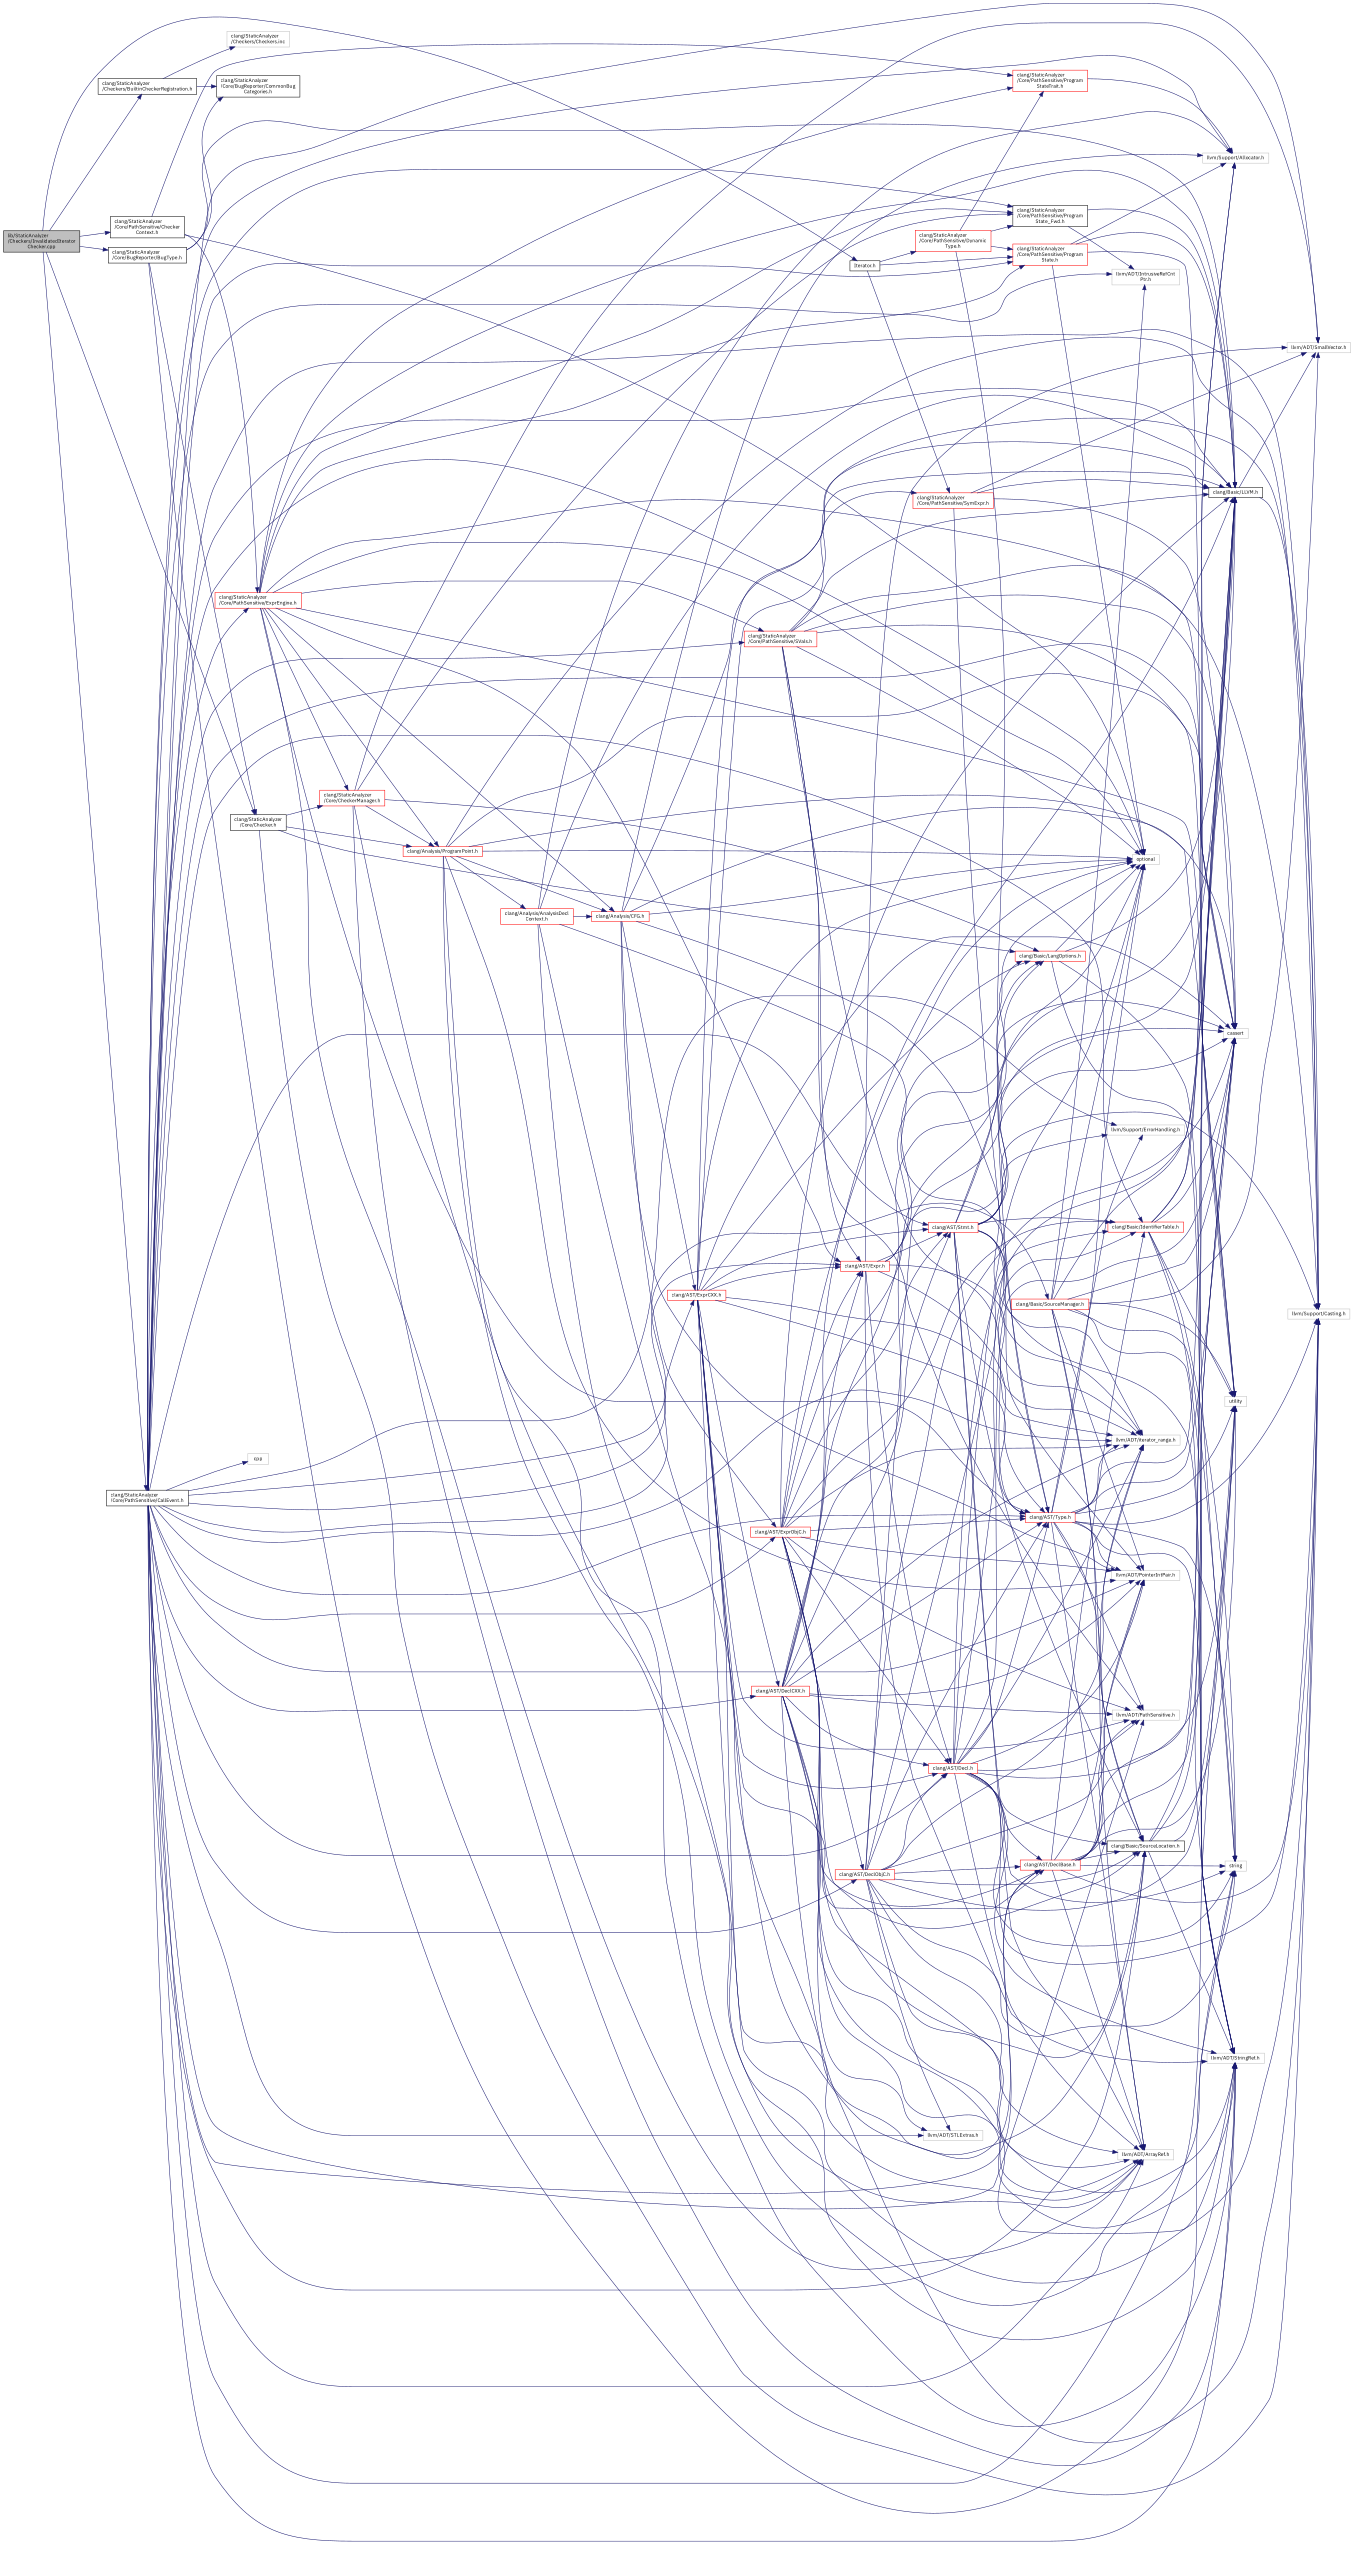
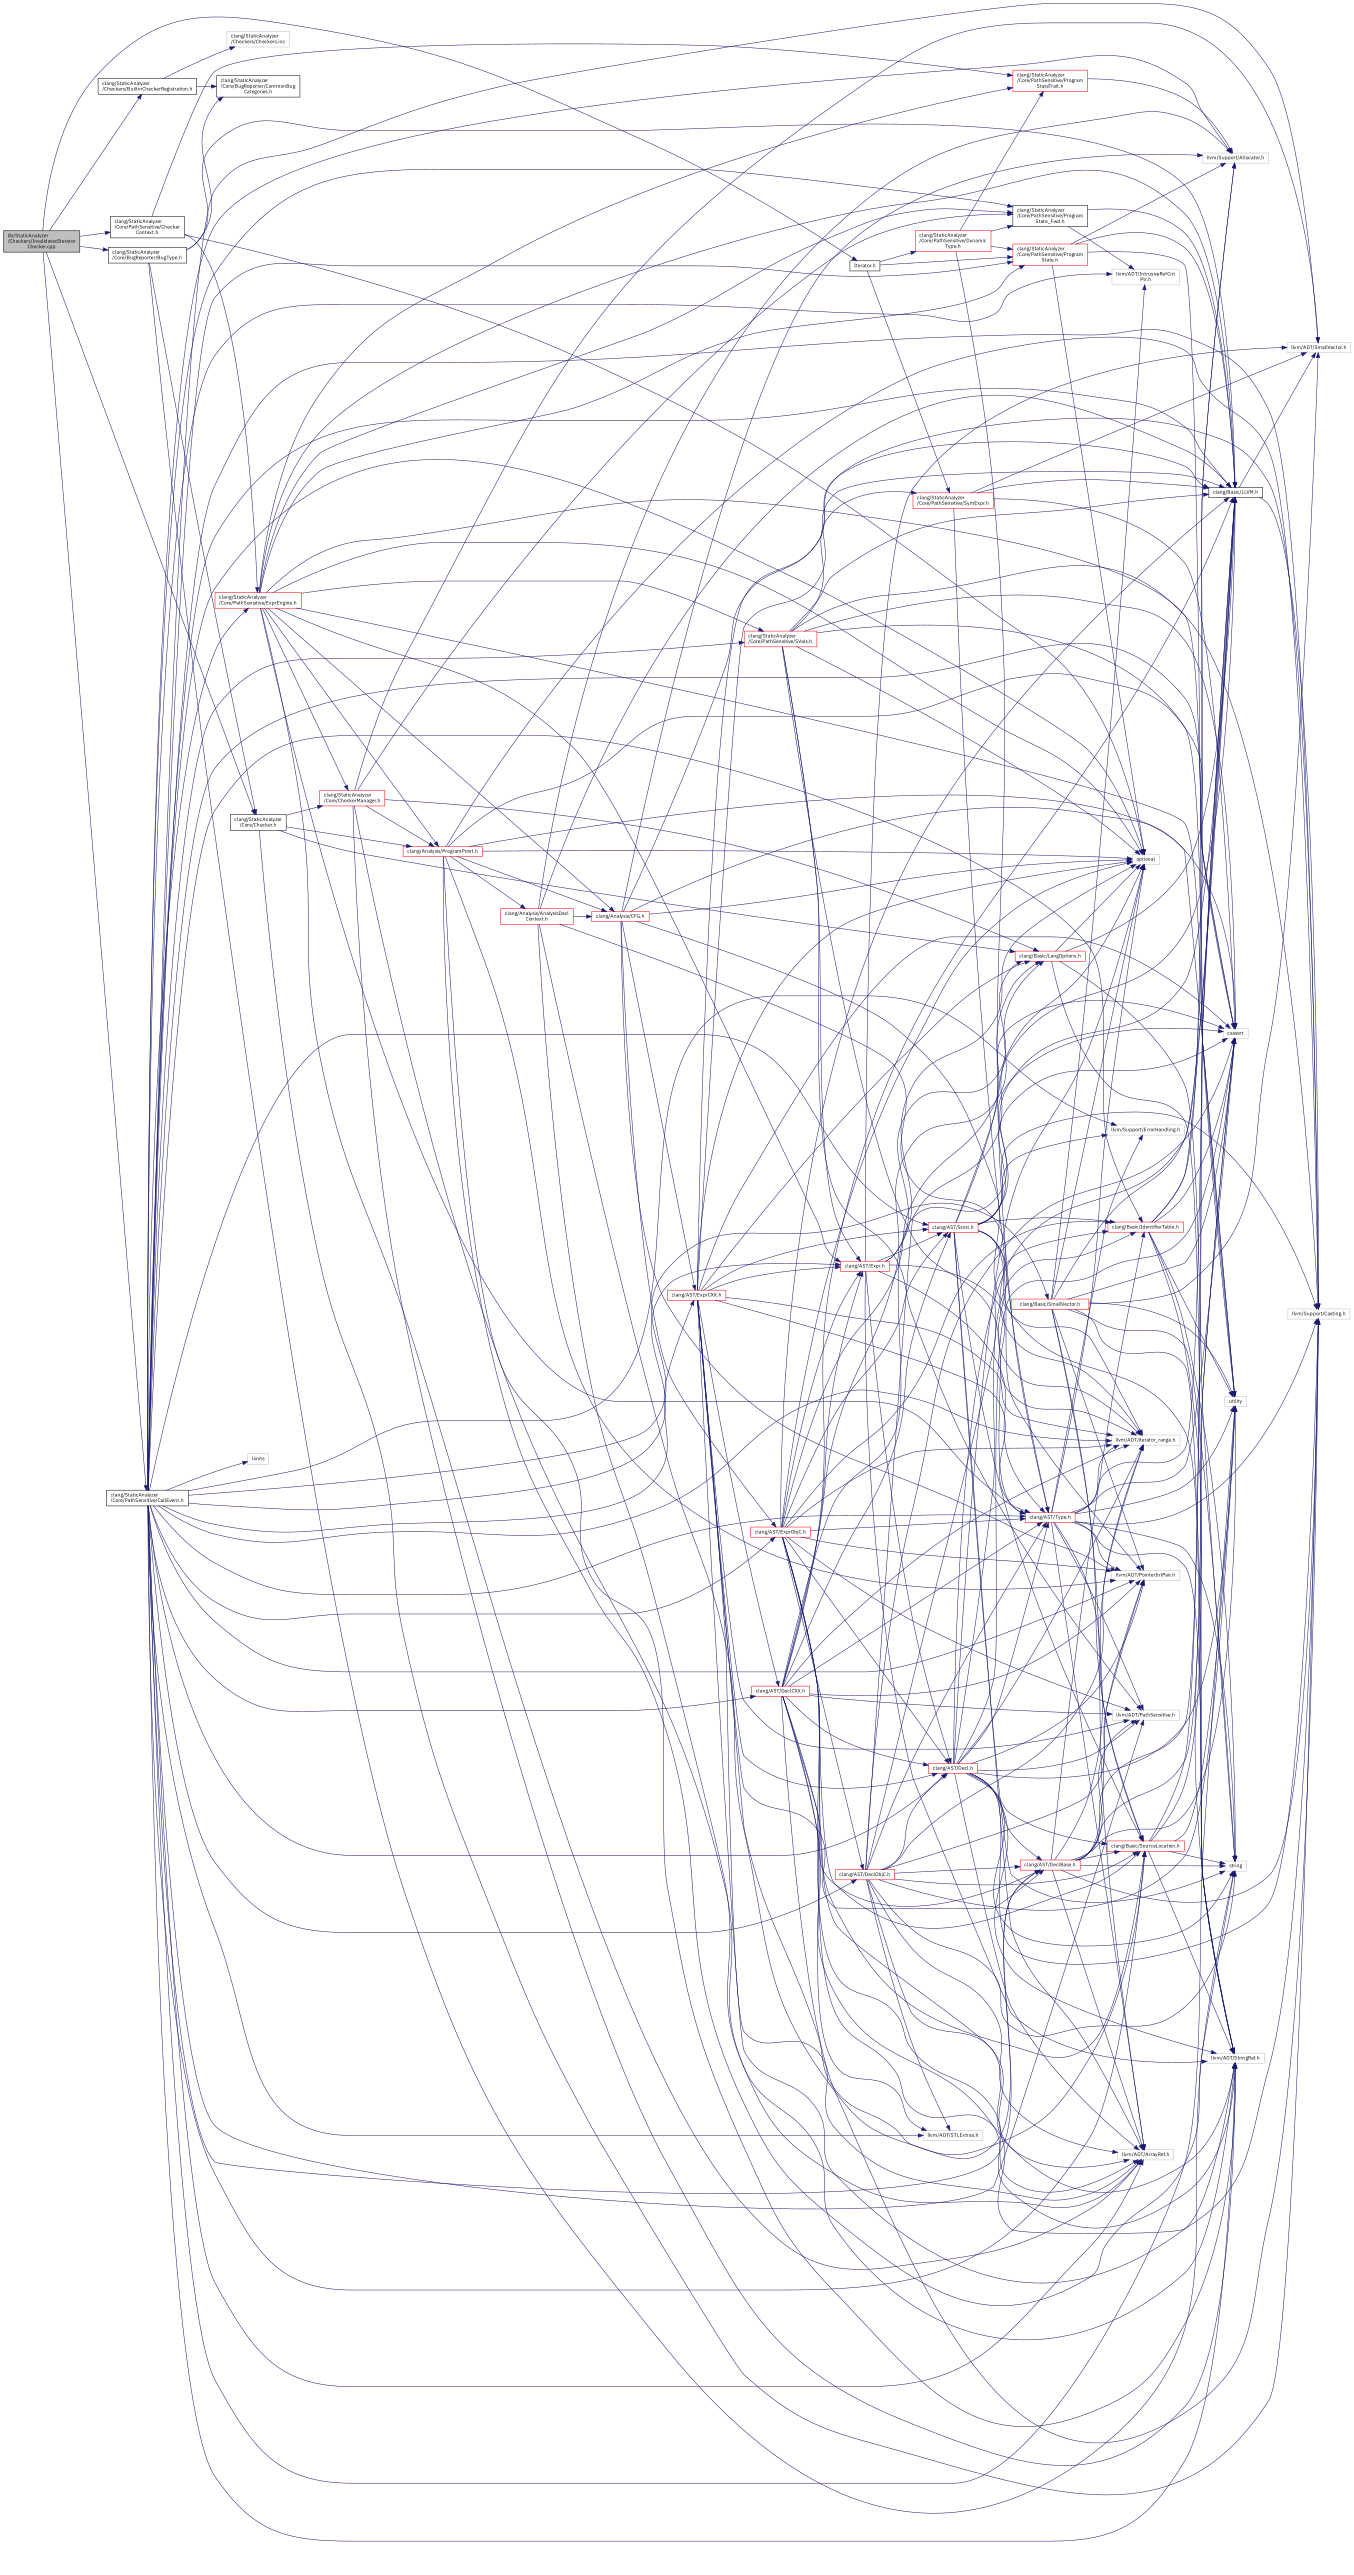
node "clang/Basic/SourceManager.h": label "clang/Basic/SourceManager.h" -> "clang/Basic/SmallVector.h"
node "cpp": label "cpp" -> "limits"
node "clang/Basic/SourceLocation.h": color black -> red
edge "clang/Basic/SourceLocation.h" -> "string": added
